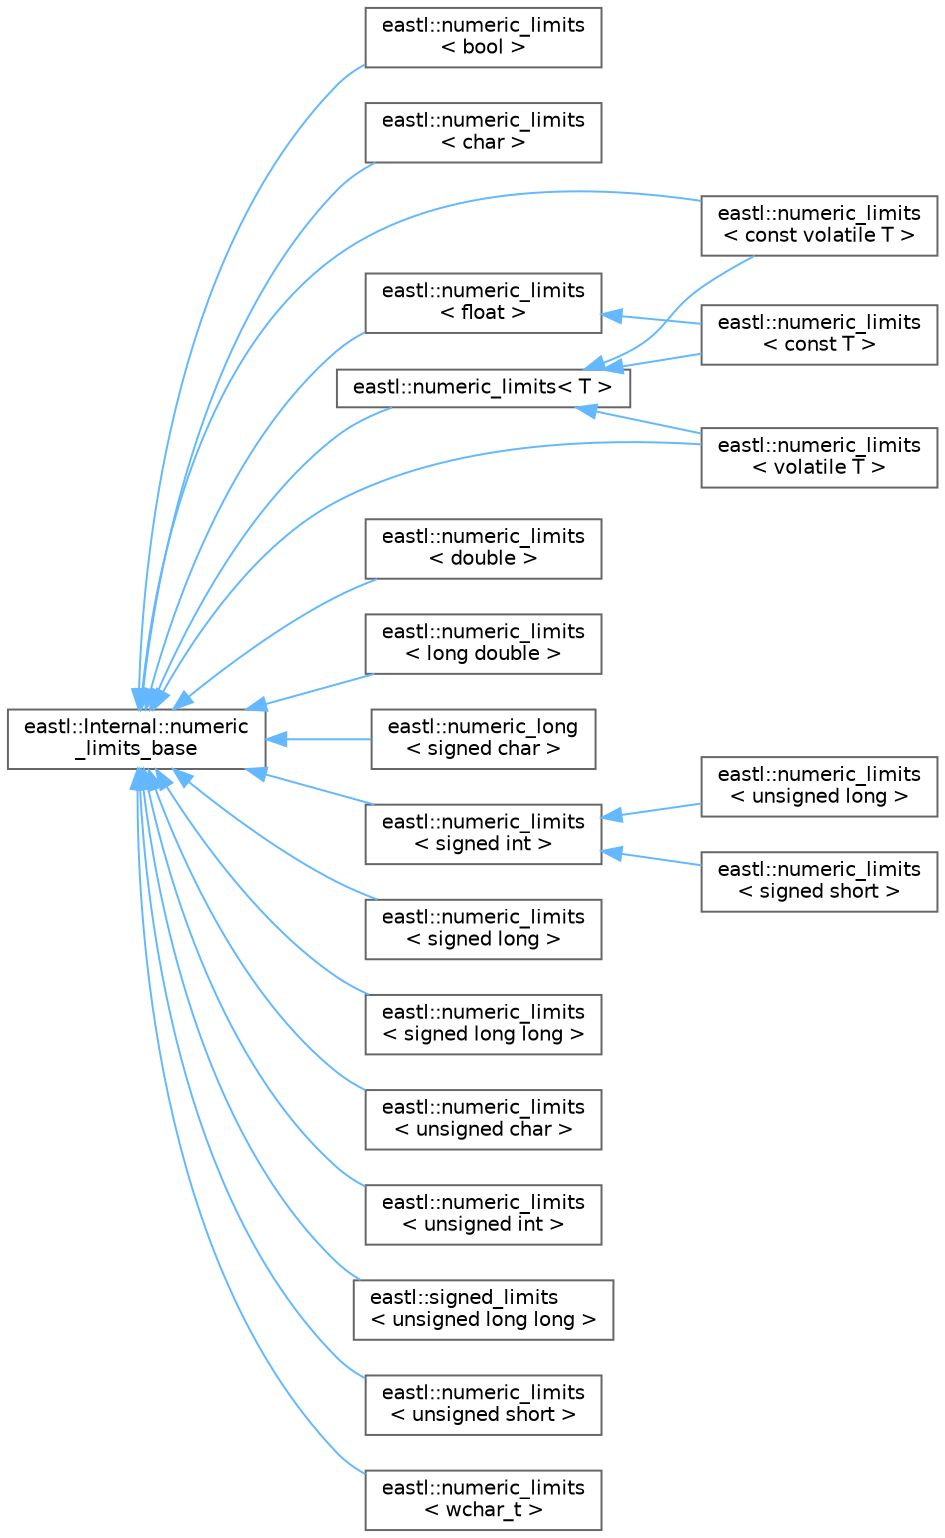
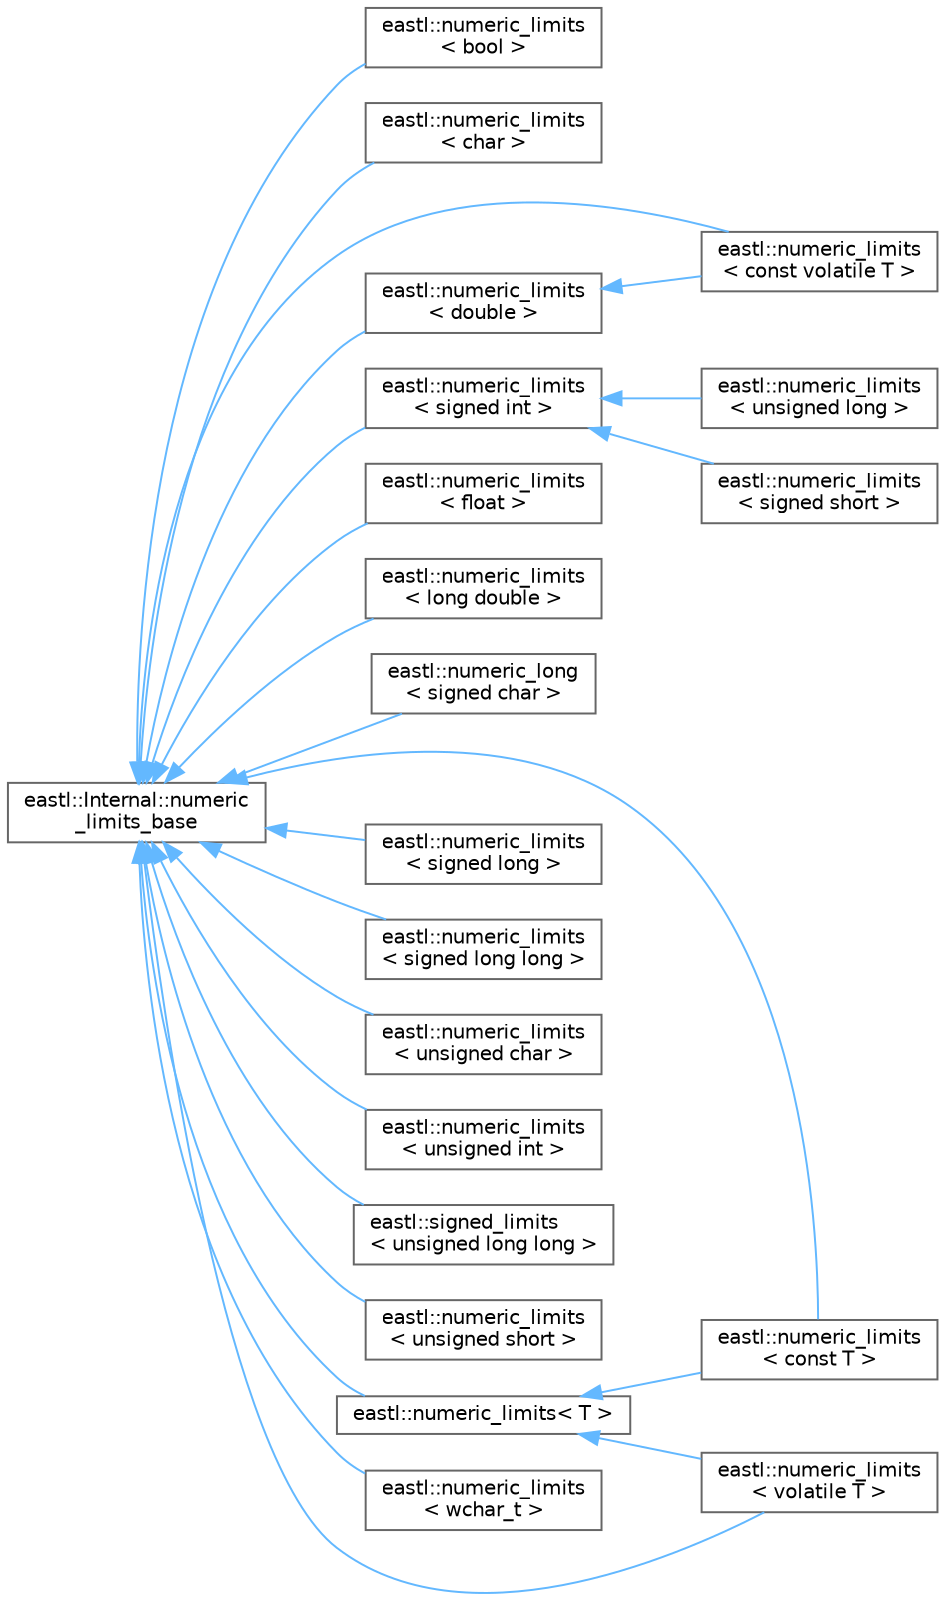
edge "eastl::numeric_limits < const volatile T >" -> "eastl::numeric_limits< T >": now "eastl::numeric_limits < const volatile T >" -> "eastl::numeric_limits < double >"
edge "eastl::numeric_limits < const T >" -> "eastl::numeric_limits < float >": now "eastl::numeric_limits < const T >" -> "eastl::Internal::numeric _limits_base"
